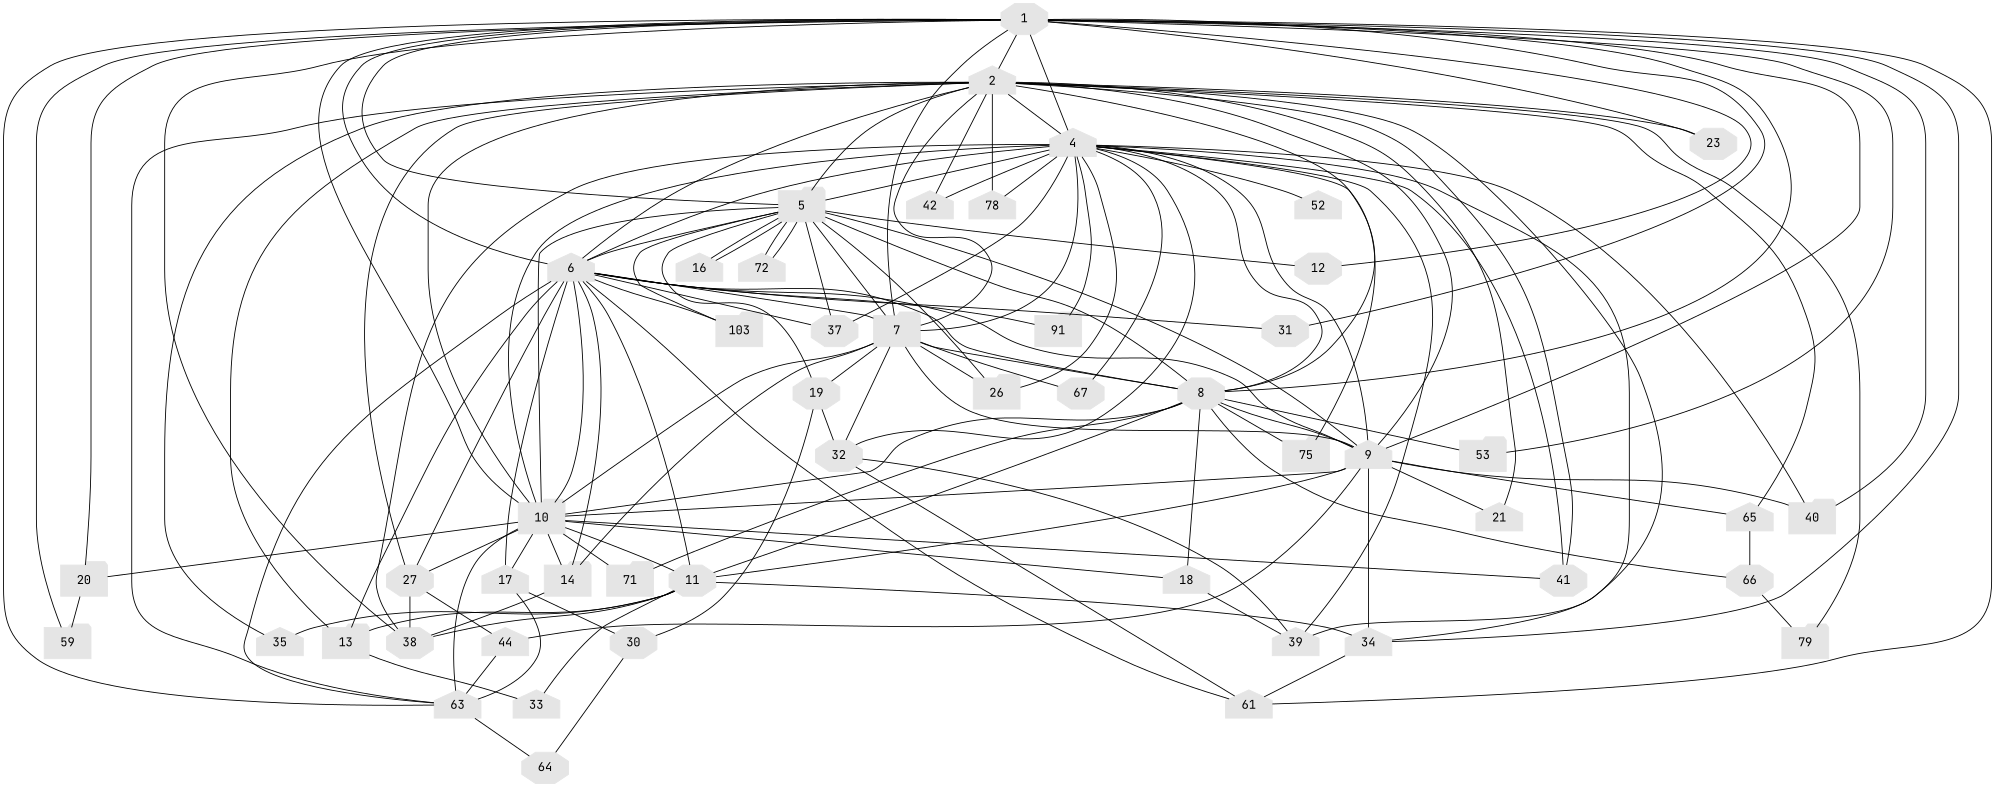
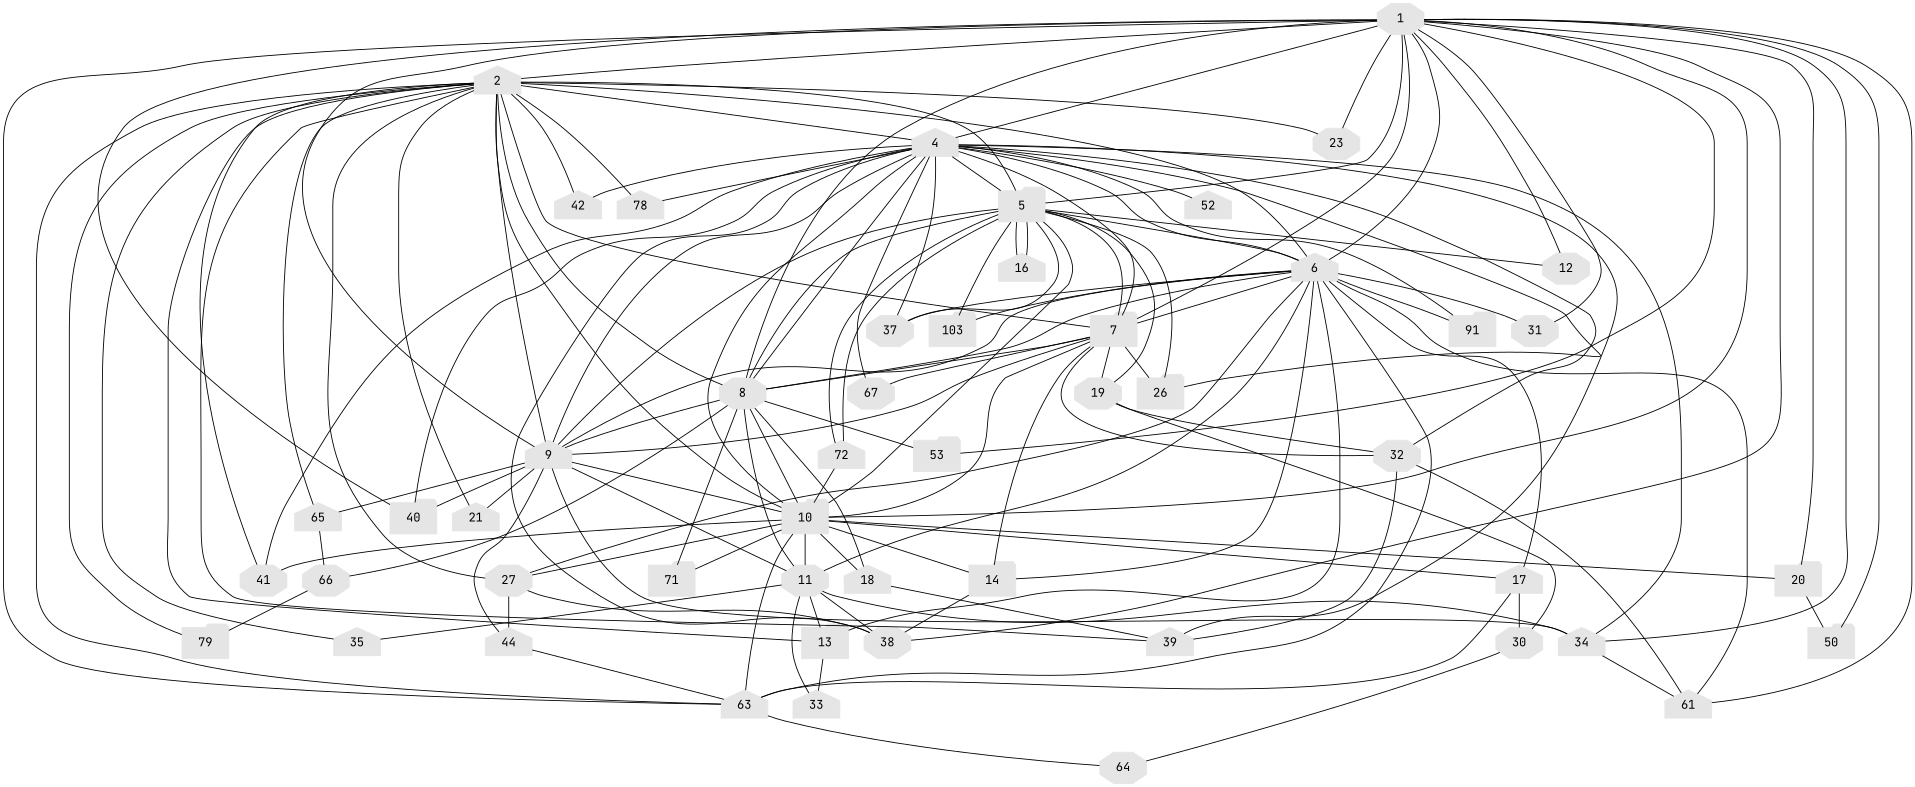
edge "6" -- "10": now "72" -- "10"
node "75": removed
node "59": label "59" -> "50"
